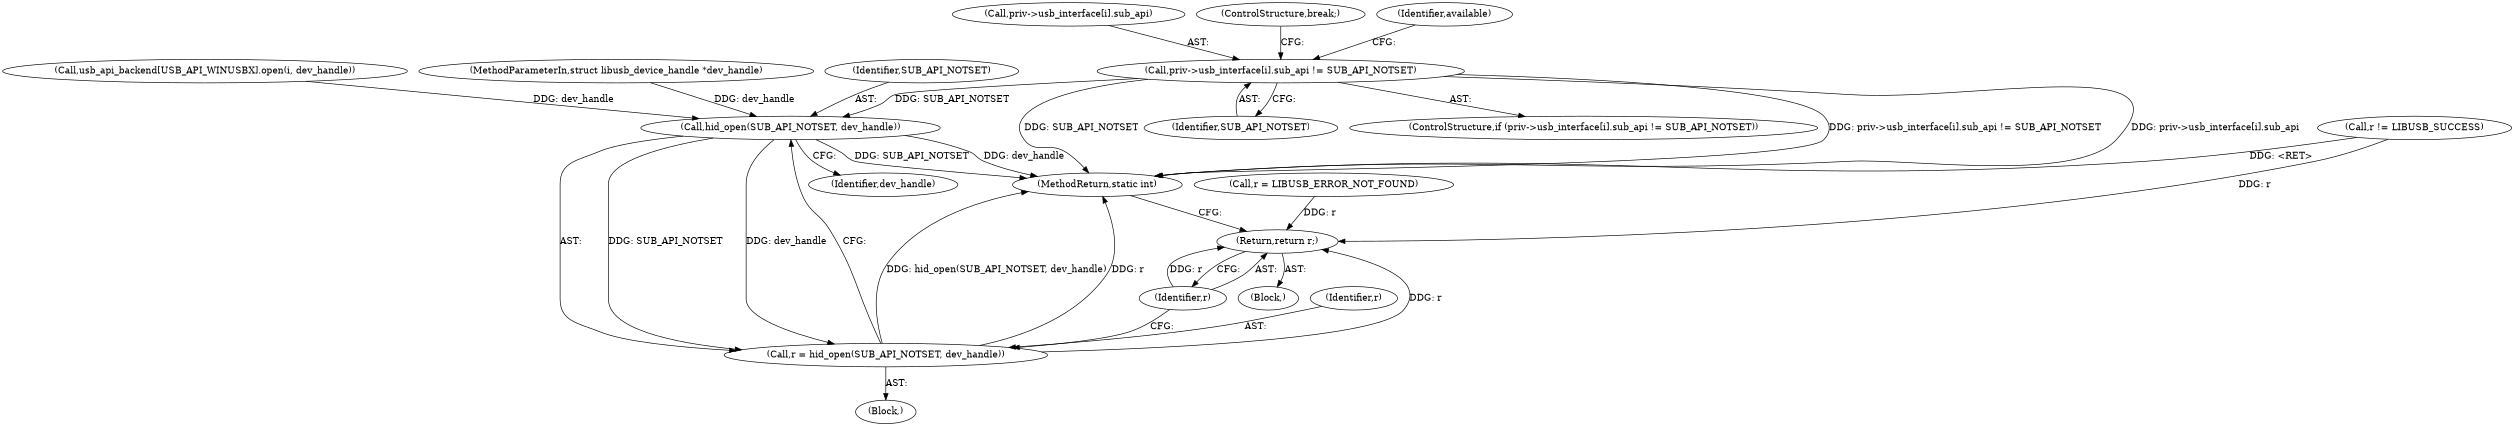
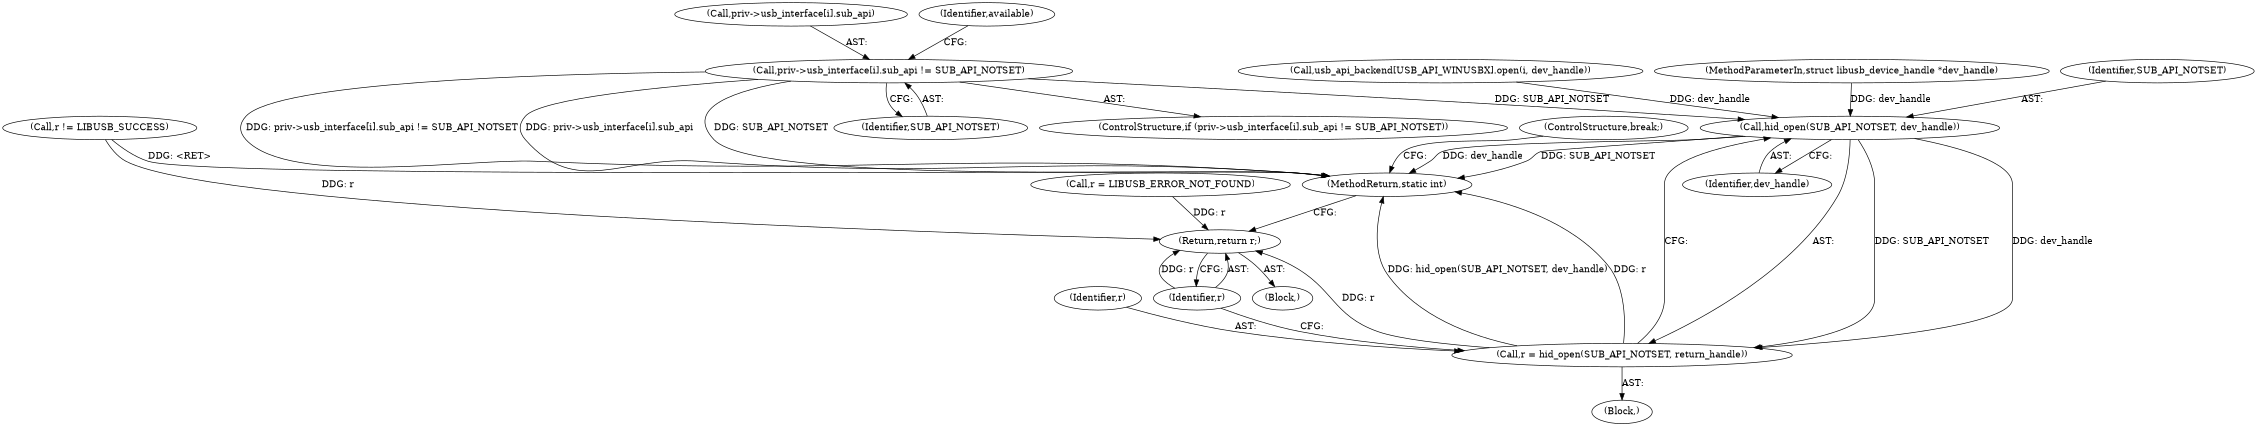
edge "(ControlStructure,break;)" -> "(Call,priv->usb_interface[i].sub_api != SUB_API_NOTSET)": now "(ControlStructure,break;)" -> "(MethodReturn,static int)"
edge "(Identifier,dev_handle)" -> "(Call,hid_open(SUB_API_NOTSET, dev_handle))": added, label "AST:"
node "(Call,r = hid_open(SUB_API_NOTSET, dev_handle))": label "(Call,r = hid_open(SUB_API_NOTSET, dev_handle))" -> "(Call,r = hid_open(SUB_API_NOTSET, return_handle))"
